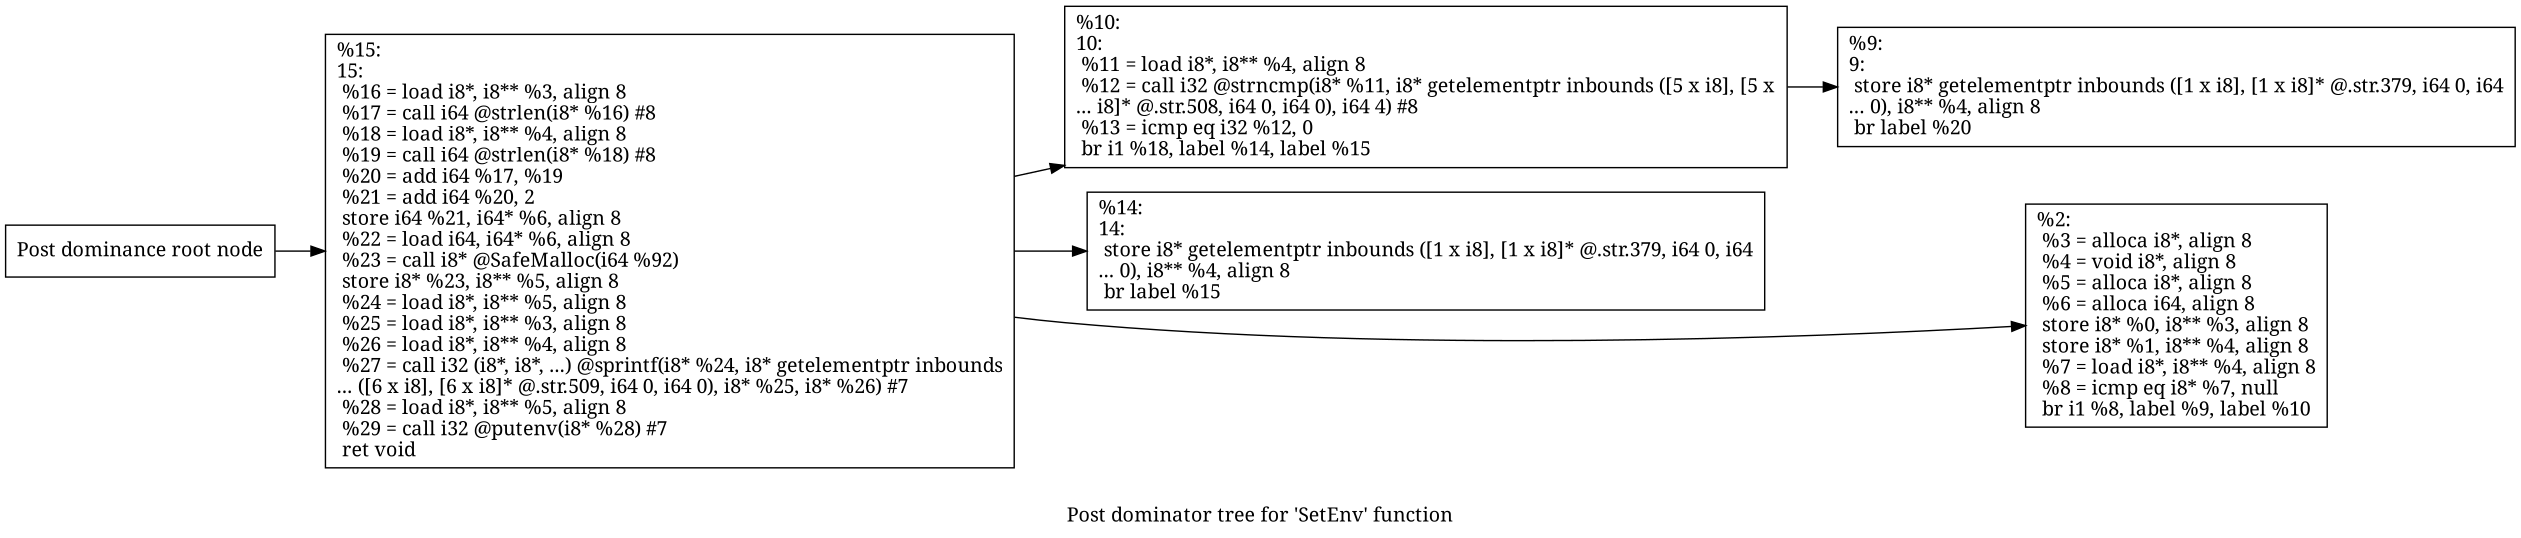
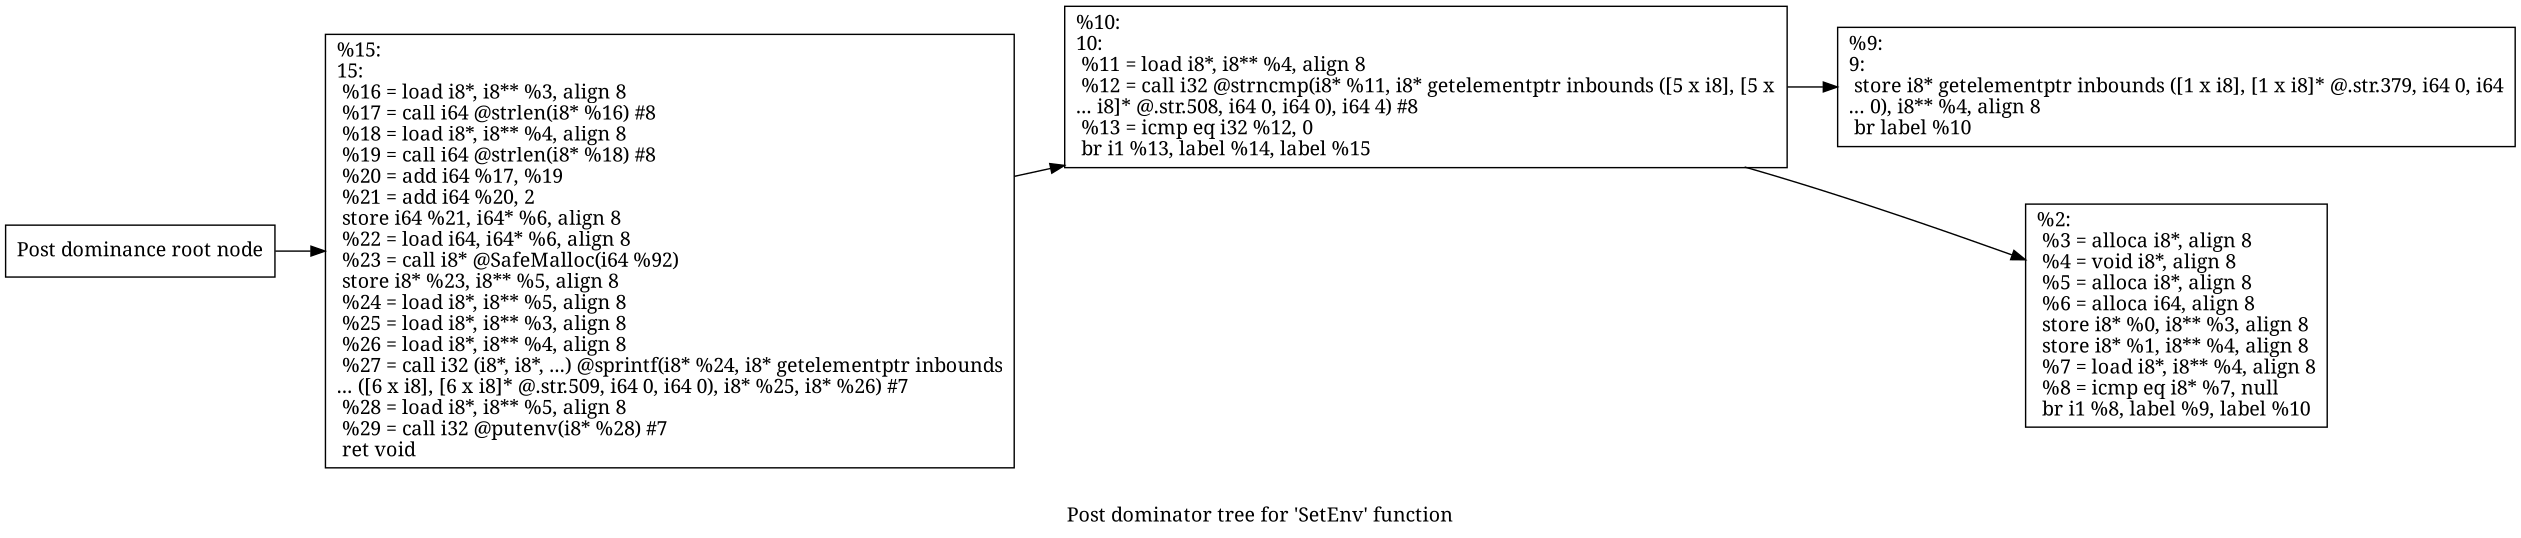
node "%9:": text "br label %20" -> "br label %10"
node "%10:": text "br i1 %18, label %14, label %15" -> "br i1 %13, label %14, label %15"
node "%14:": removed
edge "%15:" -> "%2:": now "%10:" -> "%2:"
